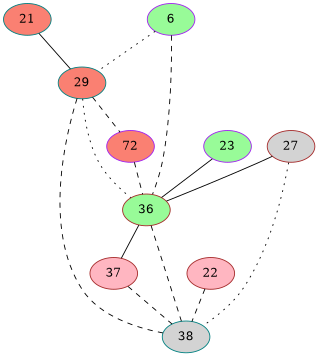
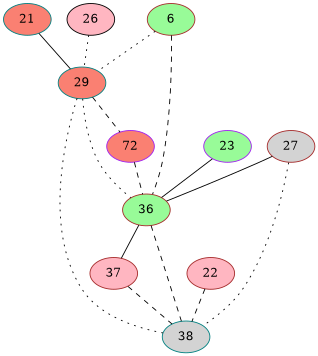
node "26": added
node "6": color purple -> brown
edge "29" -- "38": style dashed -> dotted
